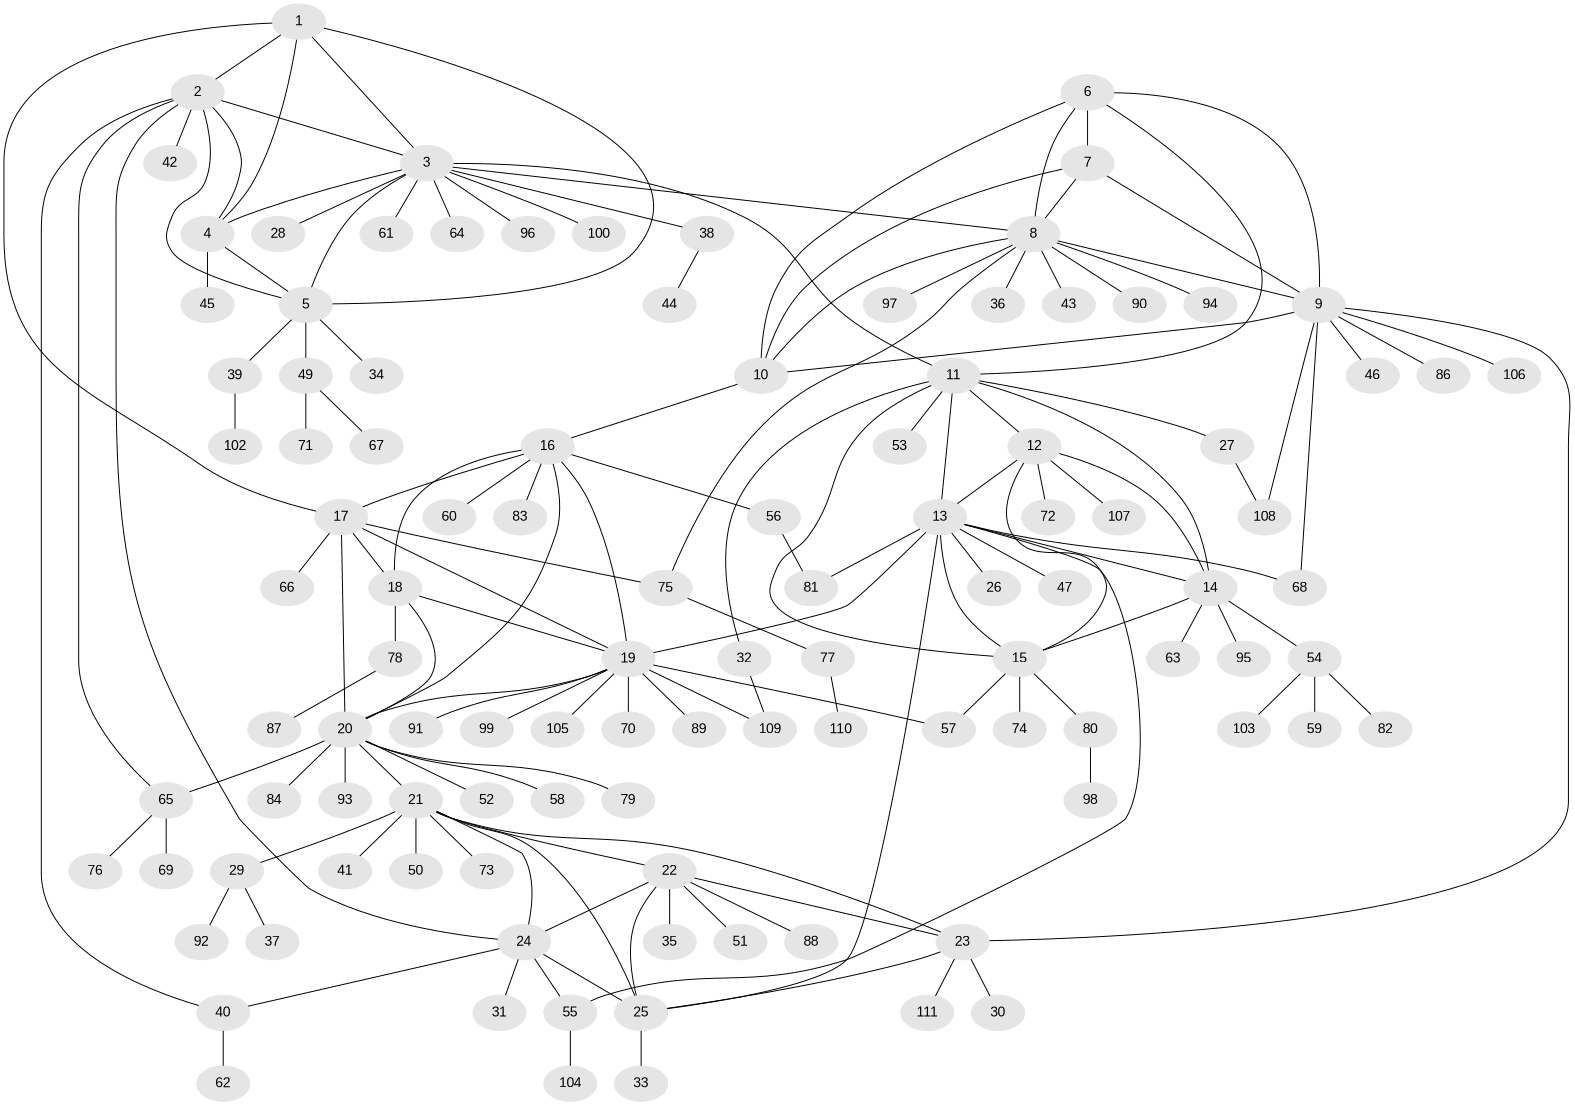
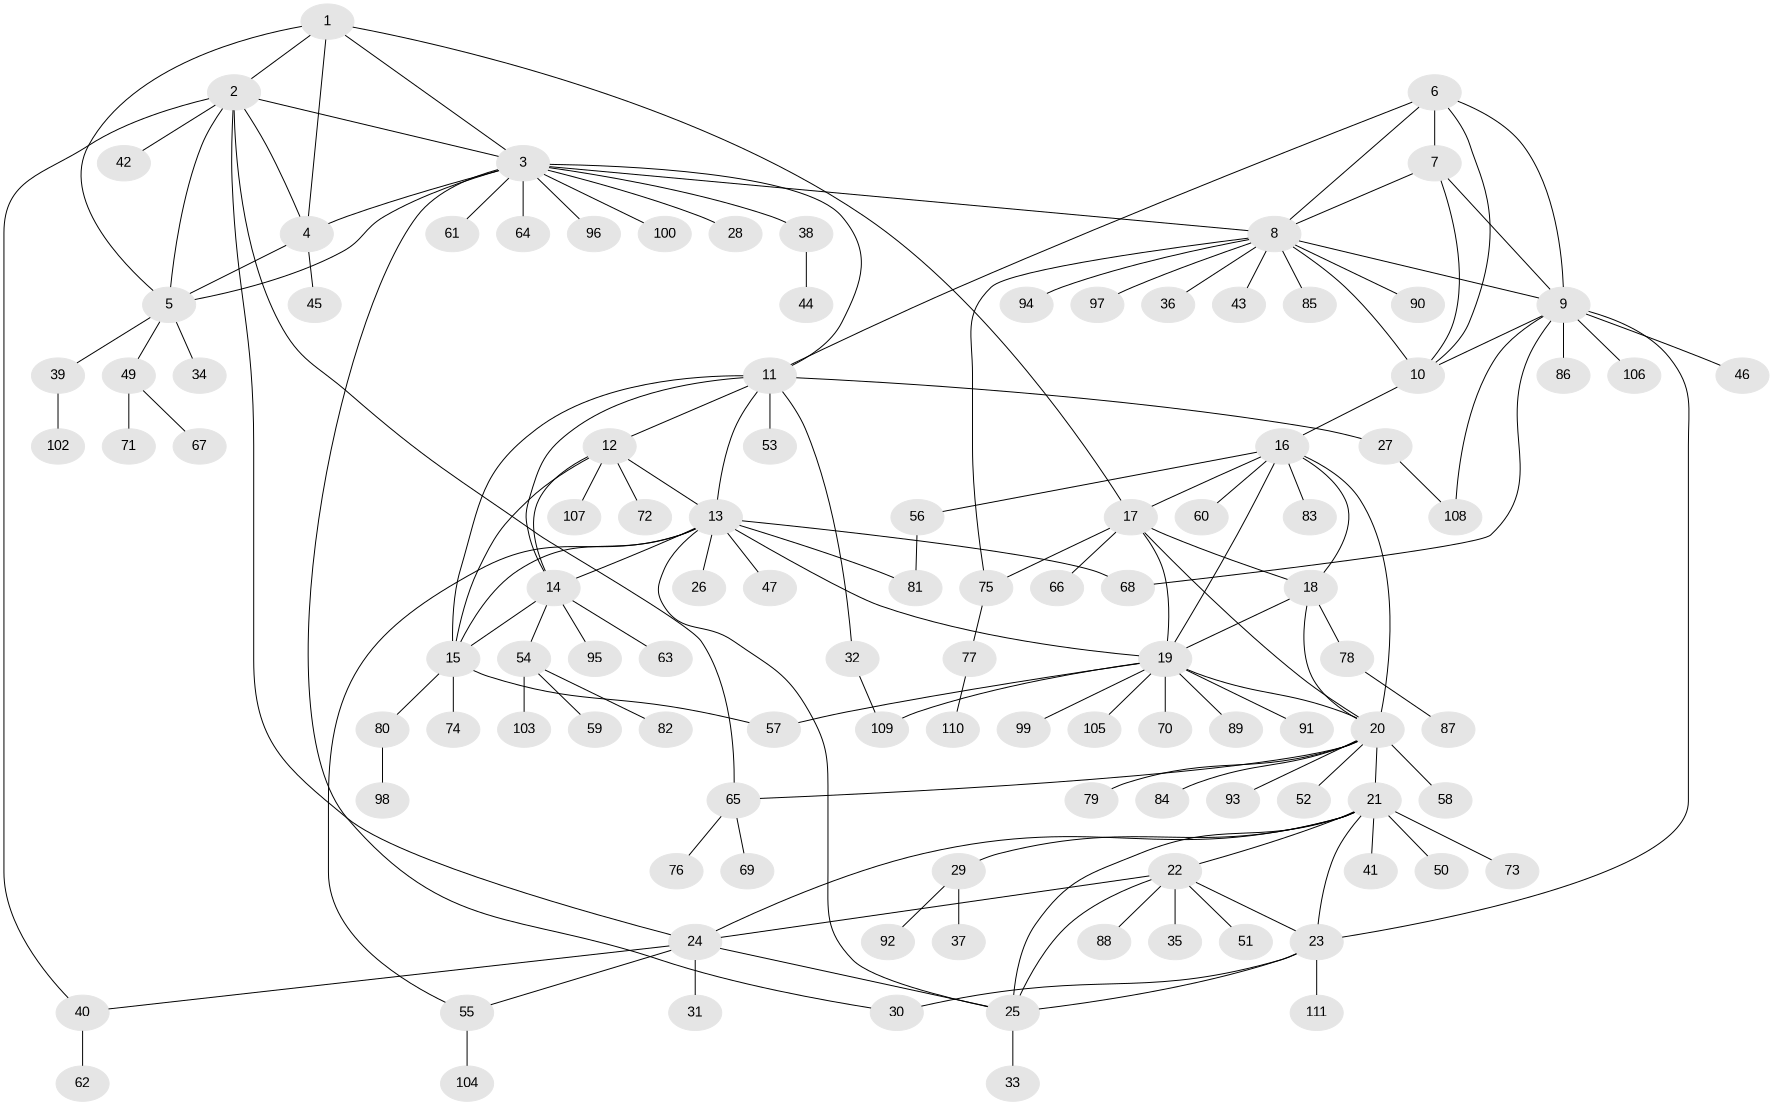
node "85": added
edge "3" -- "30": added
